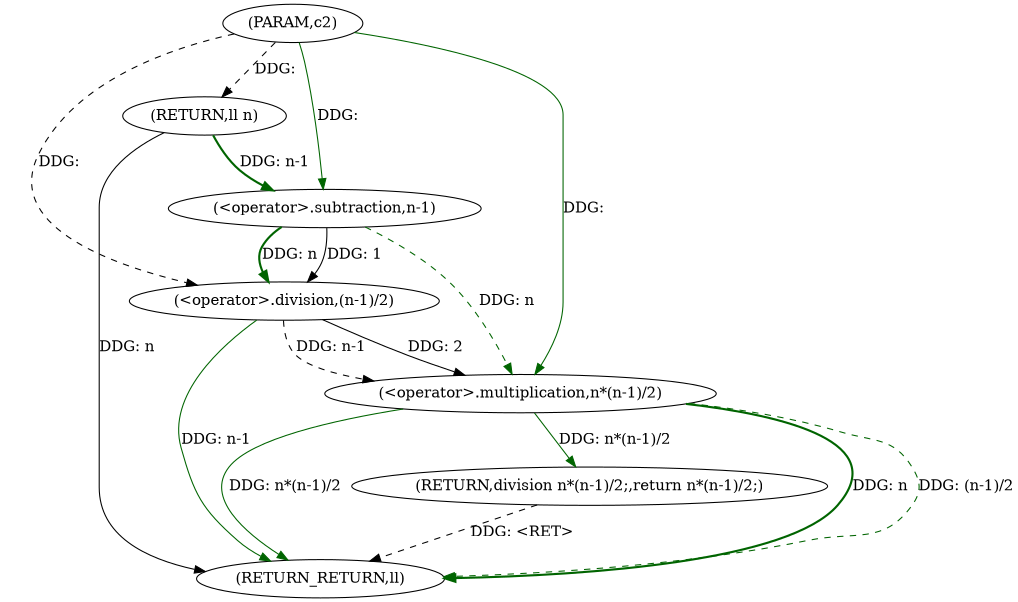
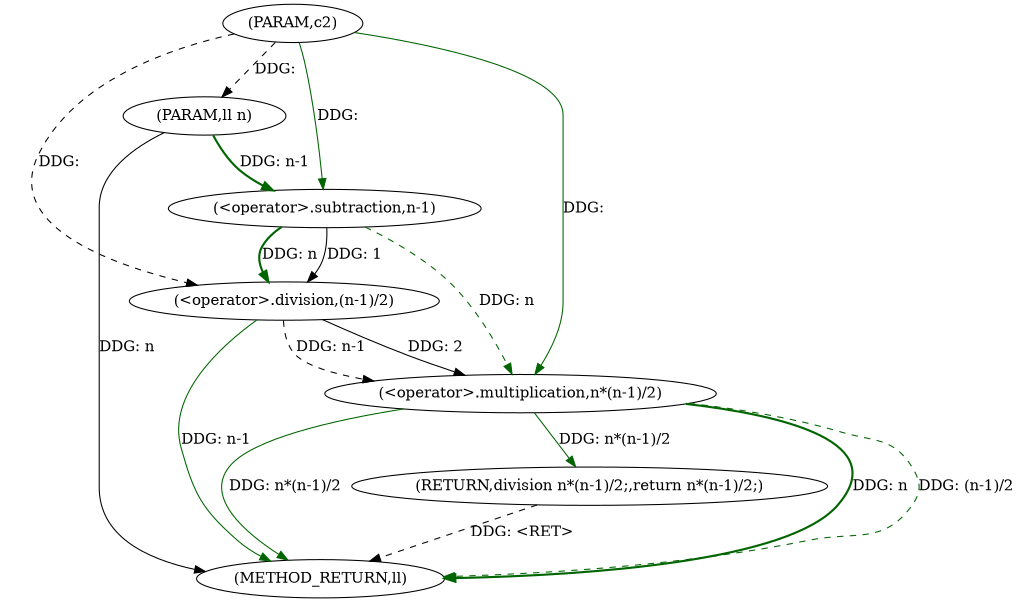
node "(RETURN,ll n)": label "(RETURN,ll n)" -> "(PARAM,ll n)"
node "(RETURN_RETURN,ll)": label "(RETURN_RETURN,ll)" -> "(METHOD_RETURN,ll)"
